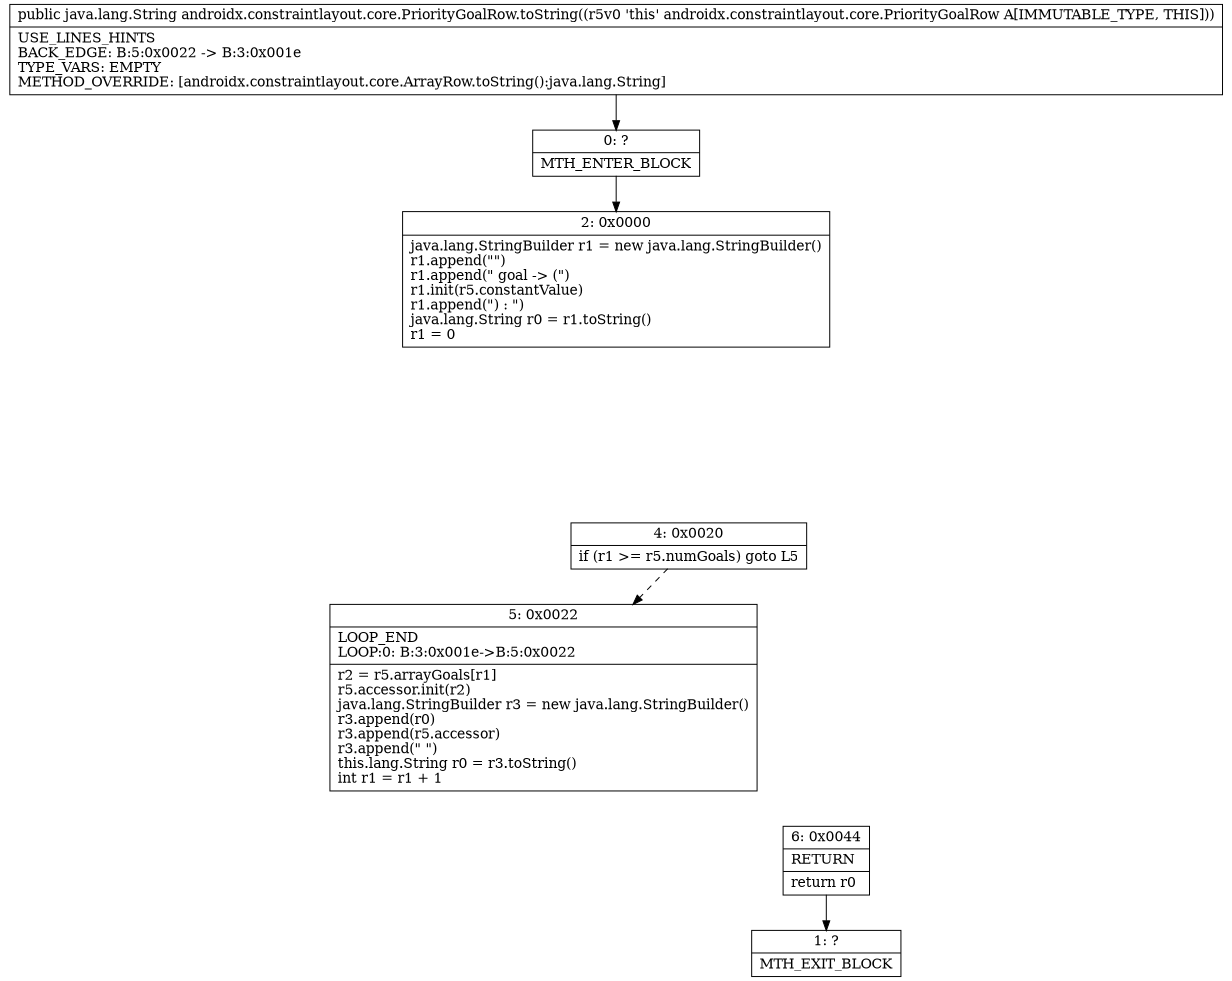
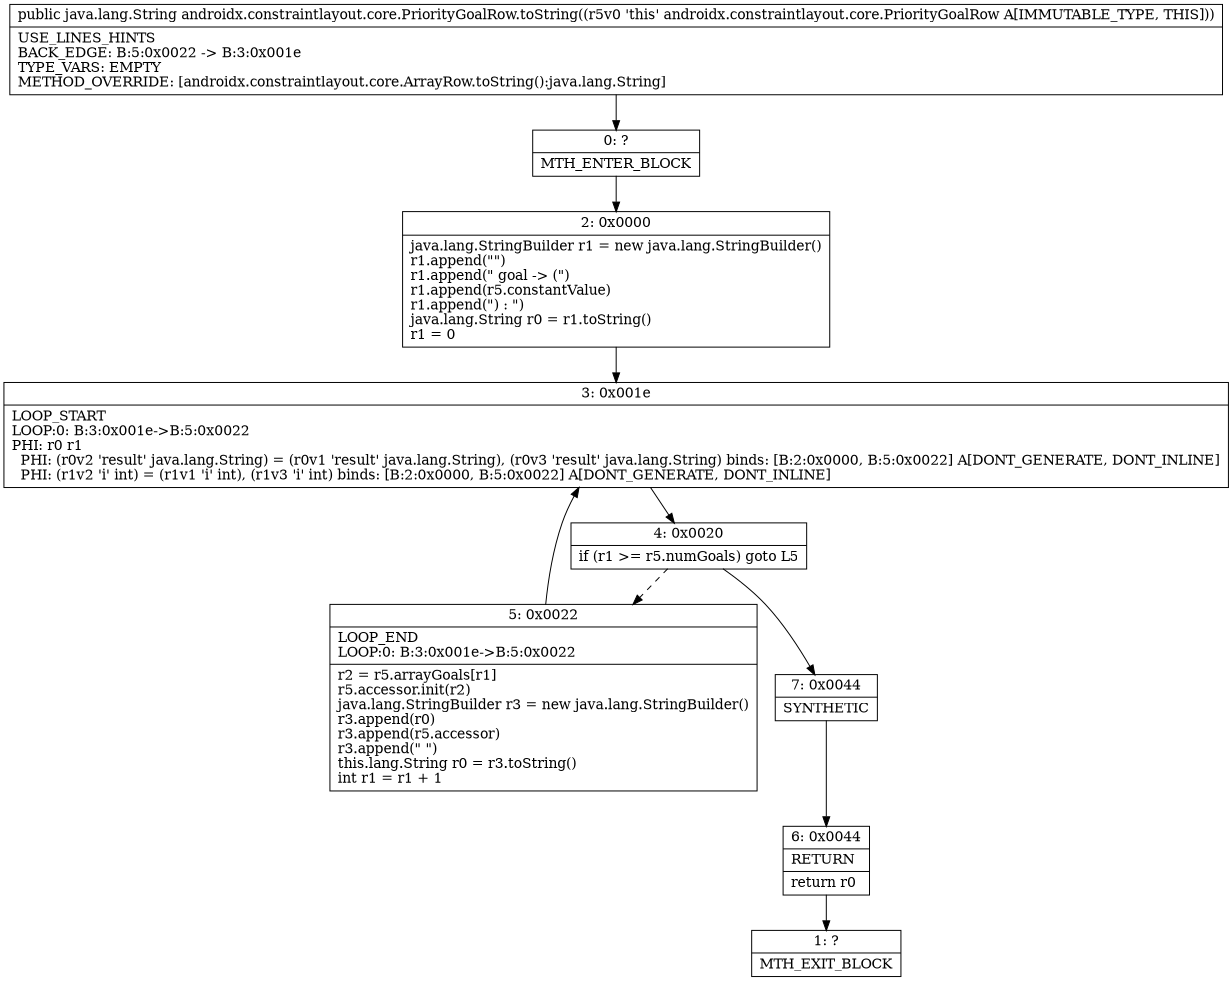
node "2: 0x0000": text "r1.init(r5.constantValue)" -> "r1.append(r5.constantValue)"
node "3: 0x001e": added
node "7: 0x0044": added
